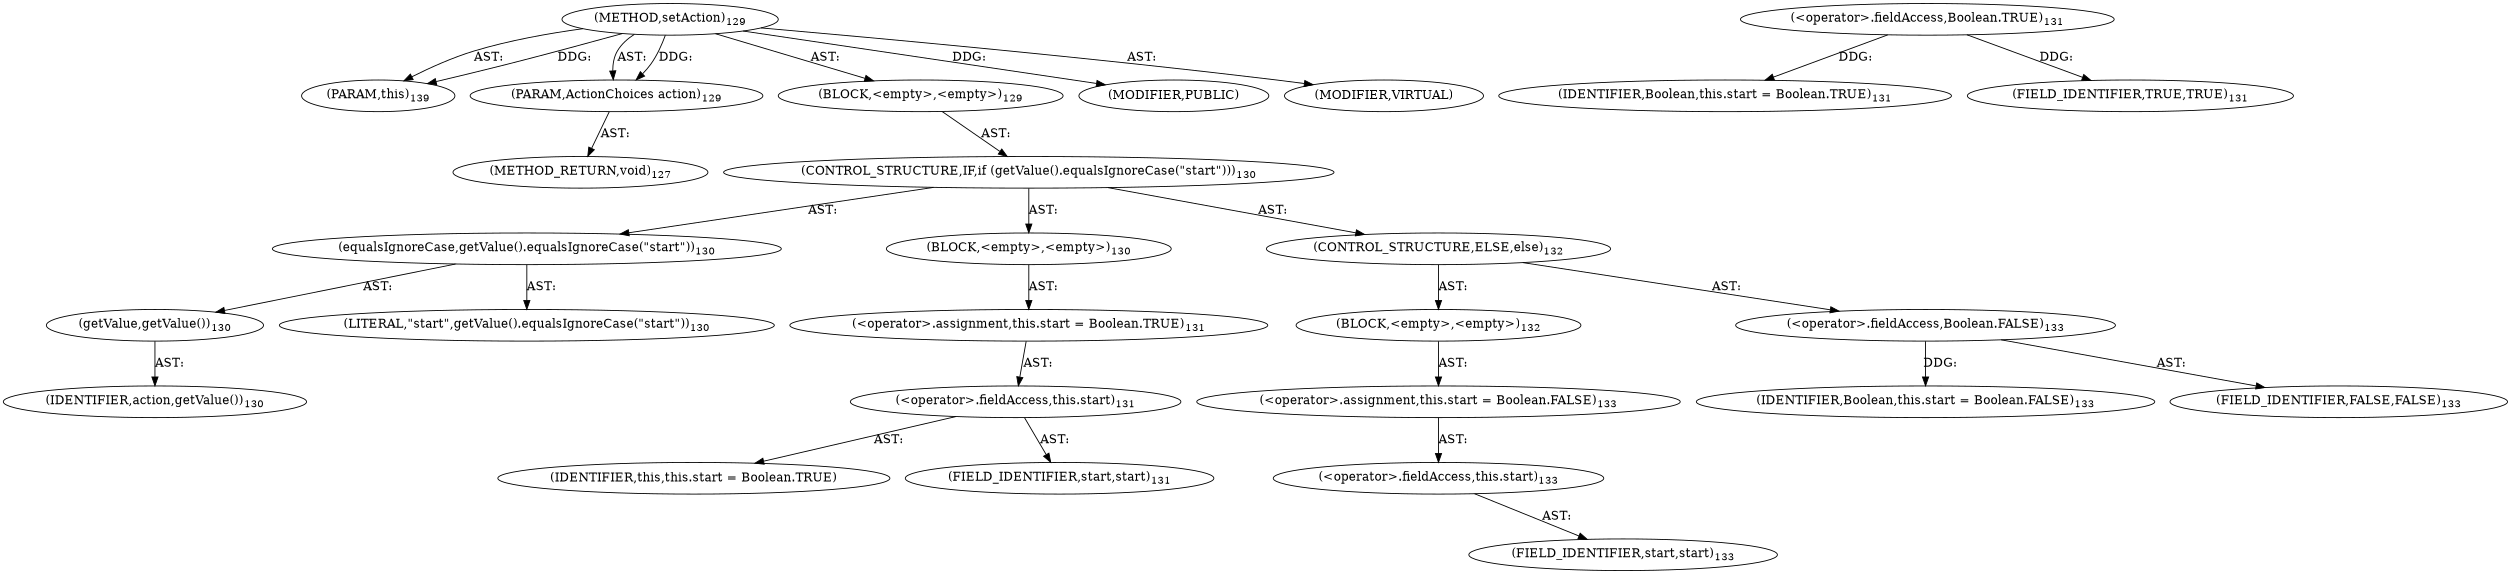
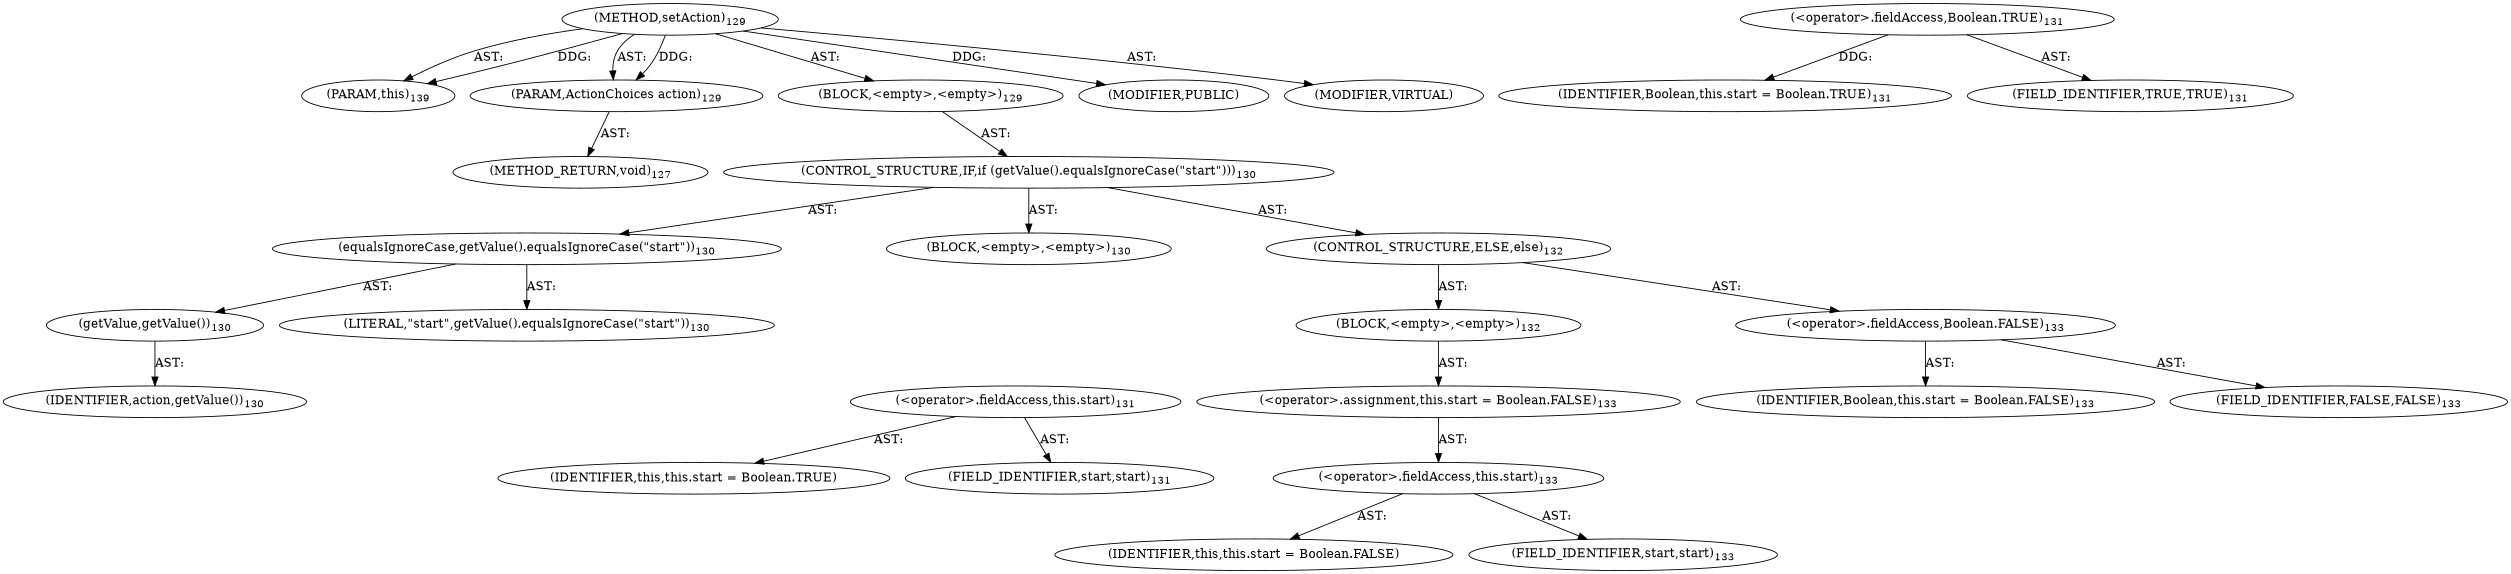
edge "(<operator>.fieldAccess,Boolean.TRUE)" -> "(FIELD_IDENTIFIER,TRUE,TRUE)": label "DDG: " -> "AST: "
node "(<operator>.assignment,this.start = Boolean.TRUE)": removed
edge "(<operator>.fieldAccess,Boolean.FALSE)" -> "(IDENTIFIER,Boolean,this.start = Boolean.FALSE)": label "DDG: " -> "AST: "
node "(IDENTIFIER,this,this.start = Boolean.FALSE)": added
